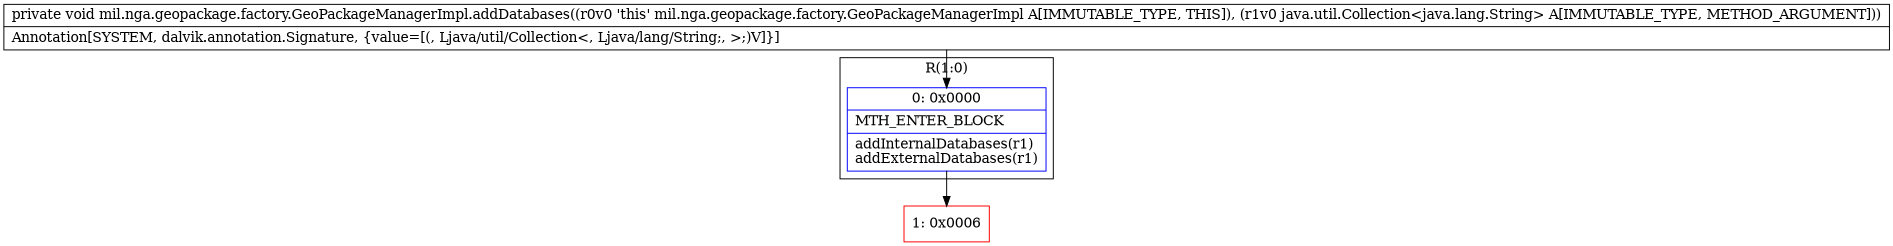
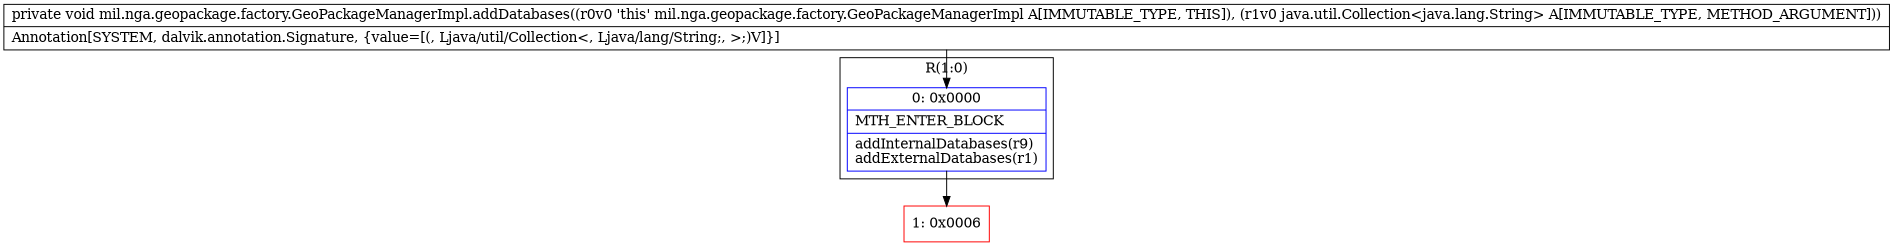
node "0: 0x0000": text "addInternalDatabases(r1)" -> "addInternalDatabases(r9)"
